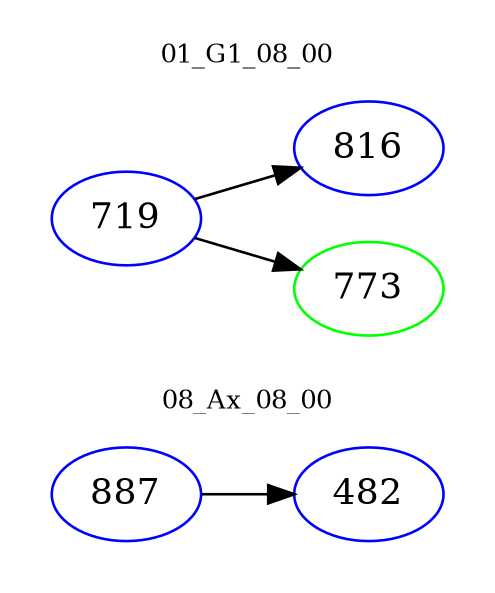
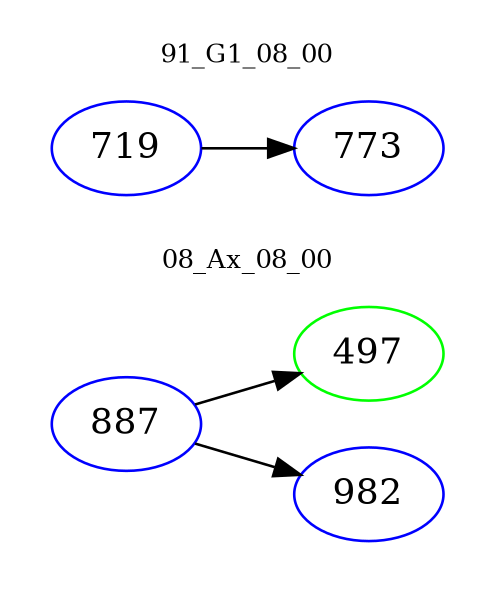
cluster "01_G1_08_00": label "01_G1_08_00" -> "91_G1_08_00"
node "816": removed
node "773": color green -> blue
node "497": added
node "482": label "482" -> "982"
